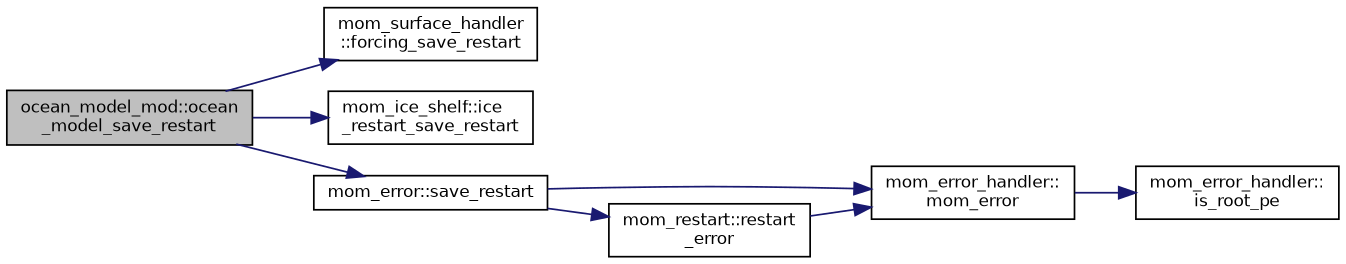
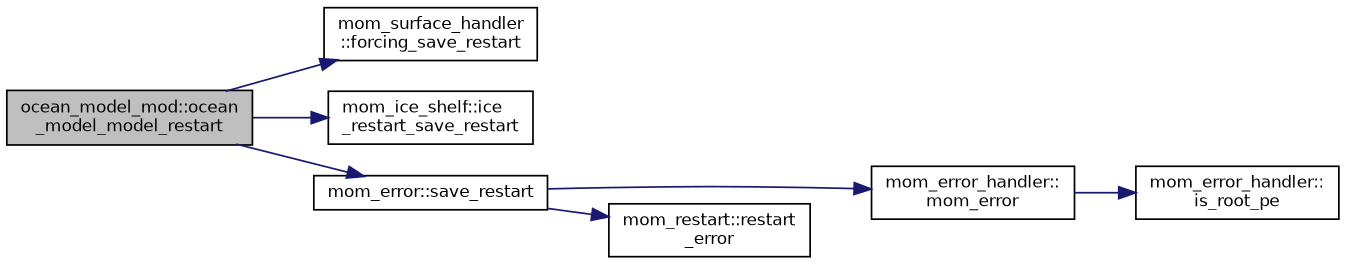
node "ocean_model_mod::ocean _model_save_restart": label "ocean_model_mod::ocean _model_save_restart" -> "ocean_model_mod::ocean _model_model_restart"
edge "mom_restart::restart _error" -> "mom_error_handler:: mom_error": removed
